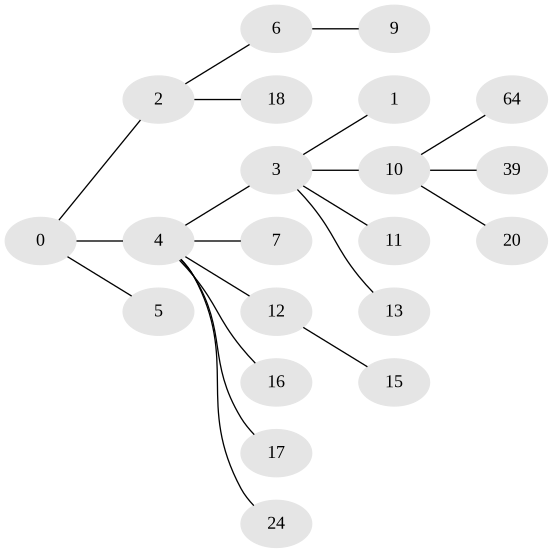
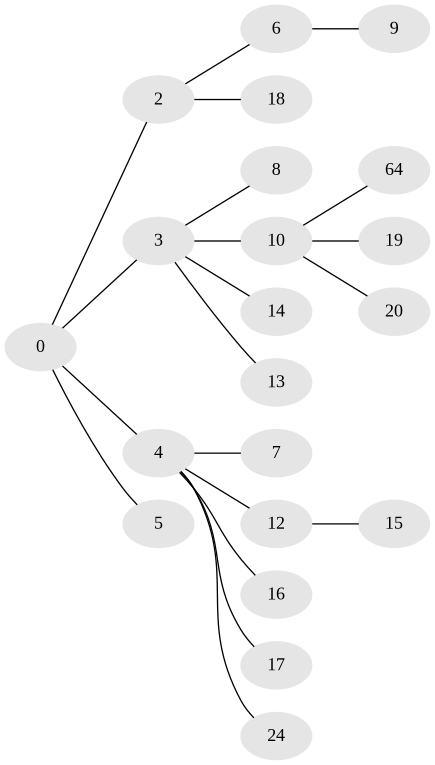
node "1": label "1" -> "8"
node "39": label "39" -> "19"
edge "3" -- "4": now "3" -- "0"
node "11": label "11" -> "14"
